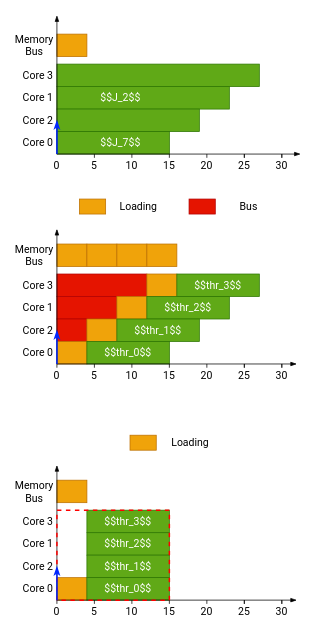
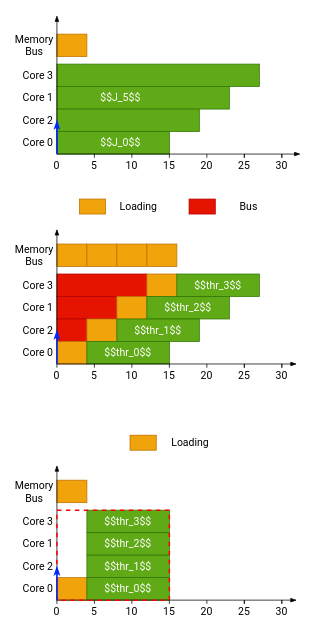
node "$$J_2$$": label "$$J_2$$" -> "$$J_5$$"
node "$$J_7$$": label "$$J_7$$" -> "$$J_0$$"
